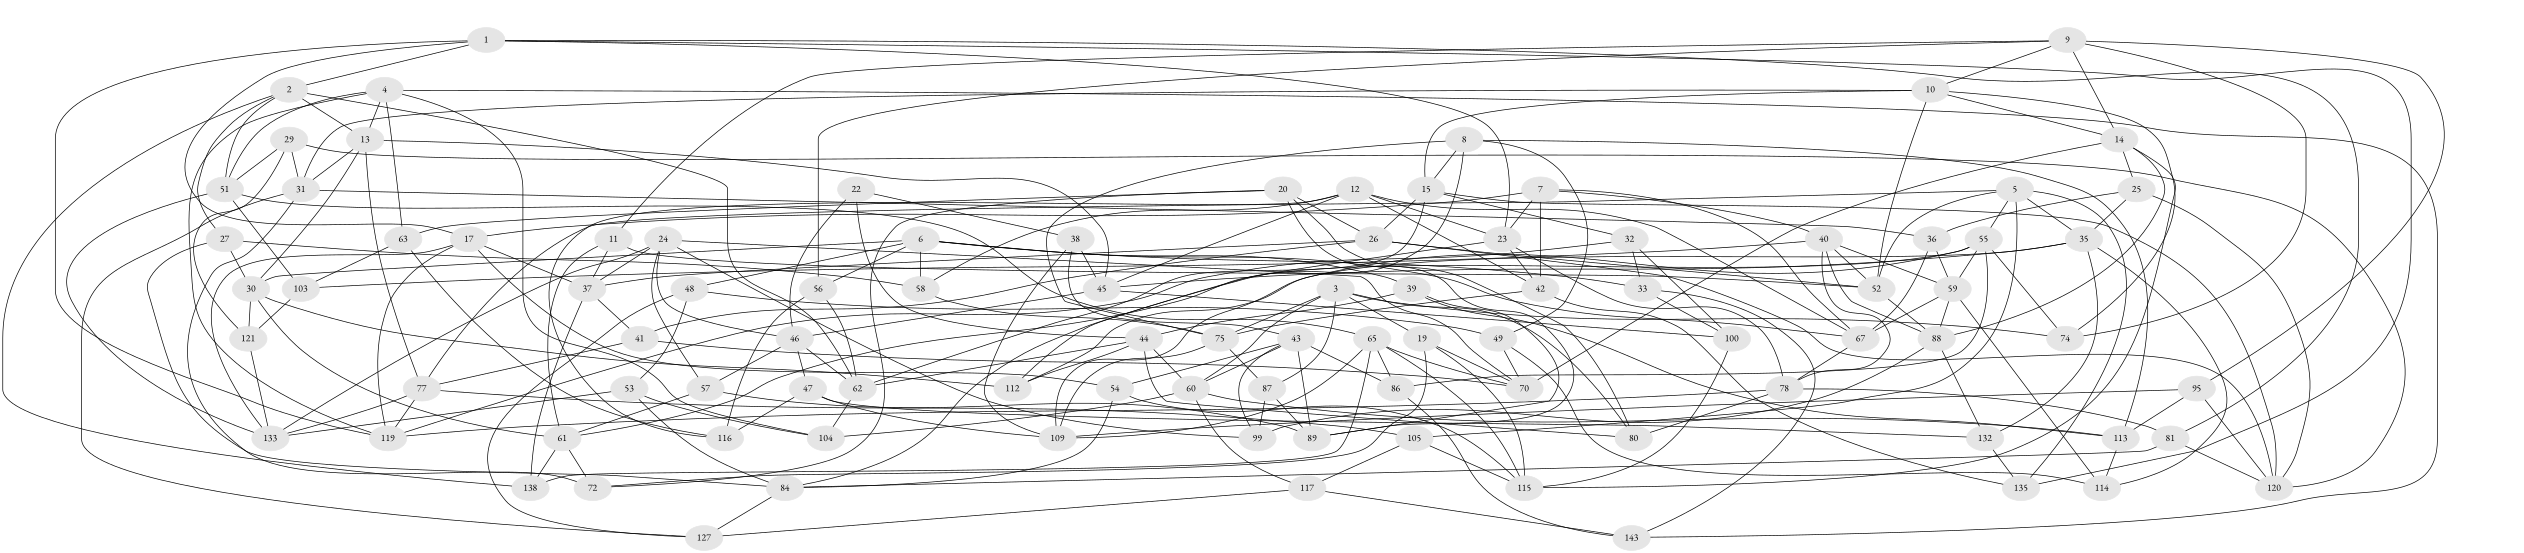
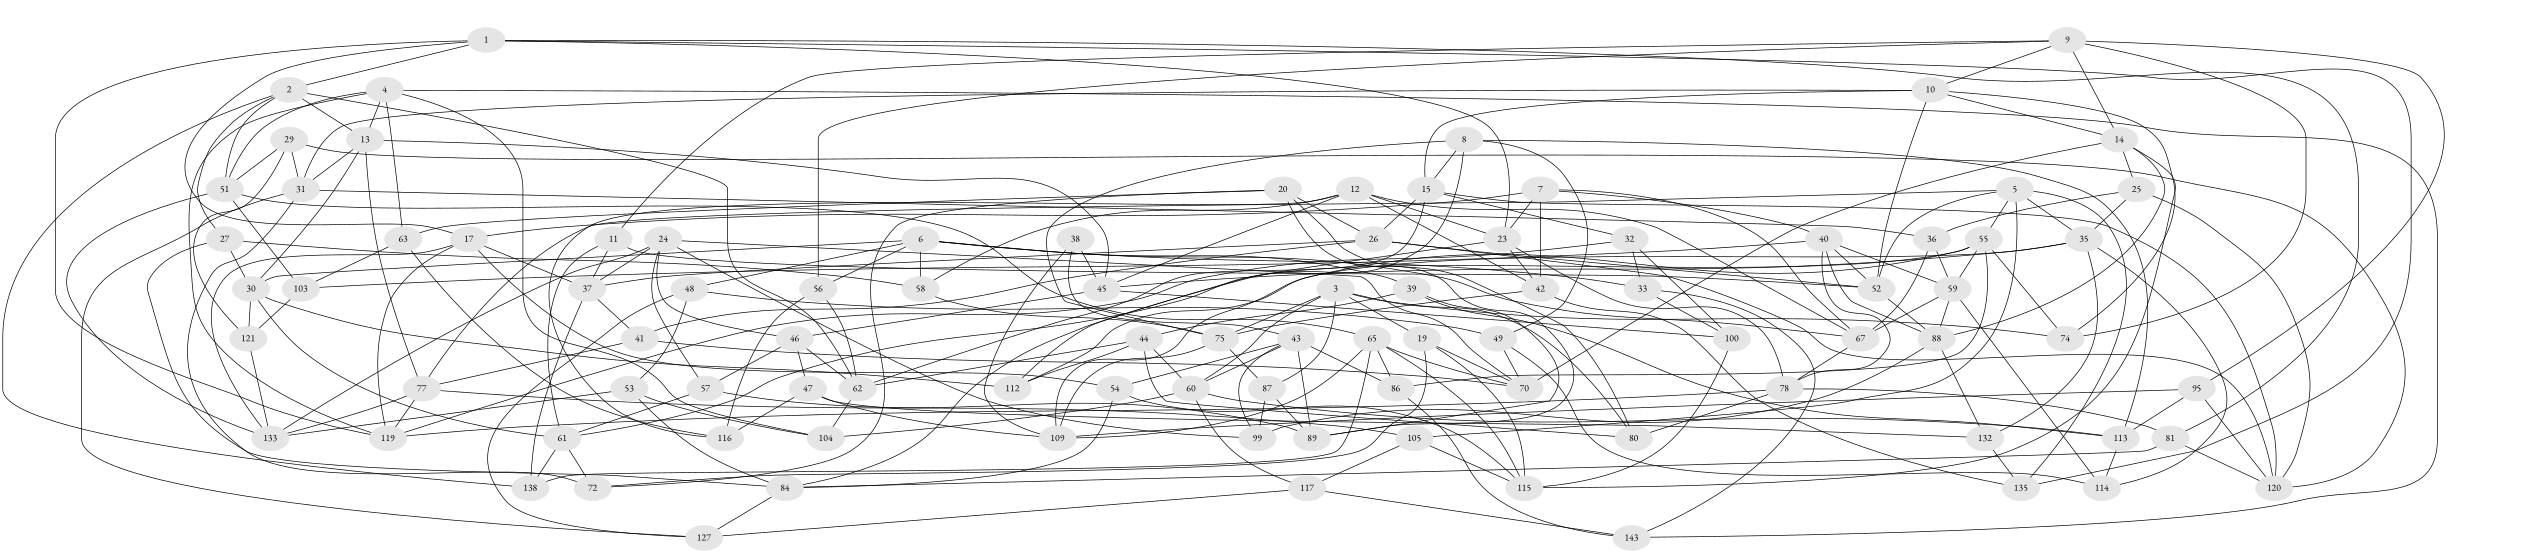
node "22": removed
